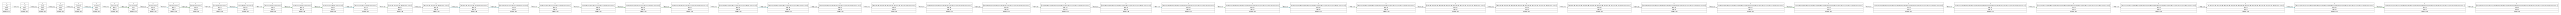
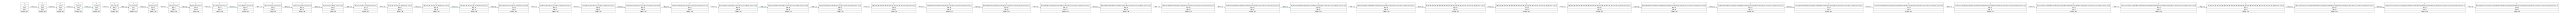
node "1": removed
